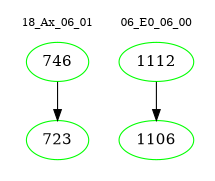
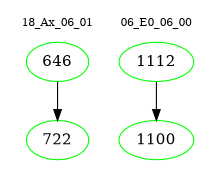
node "746": label "746" -> "646"
node "723": label "723" -> "722"
node "1106": label "1106" -> "1100"
